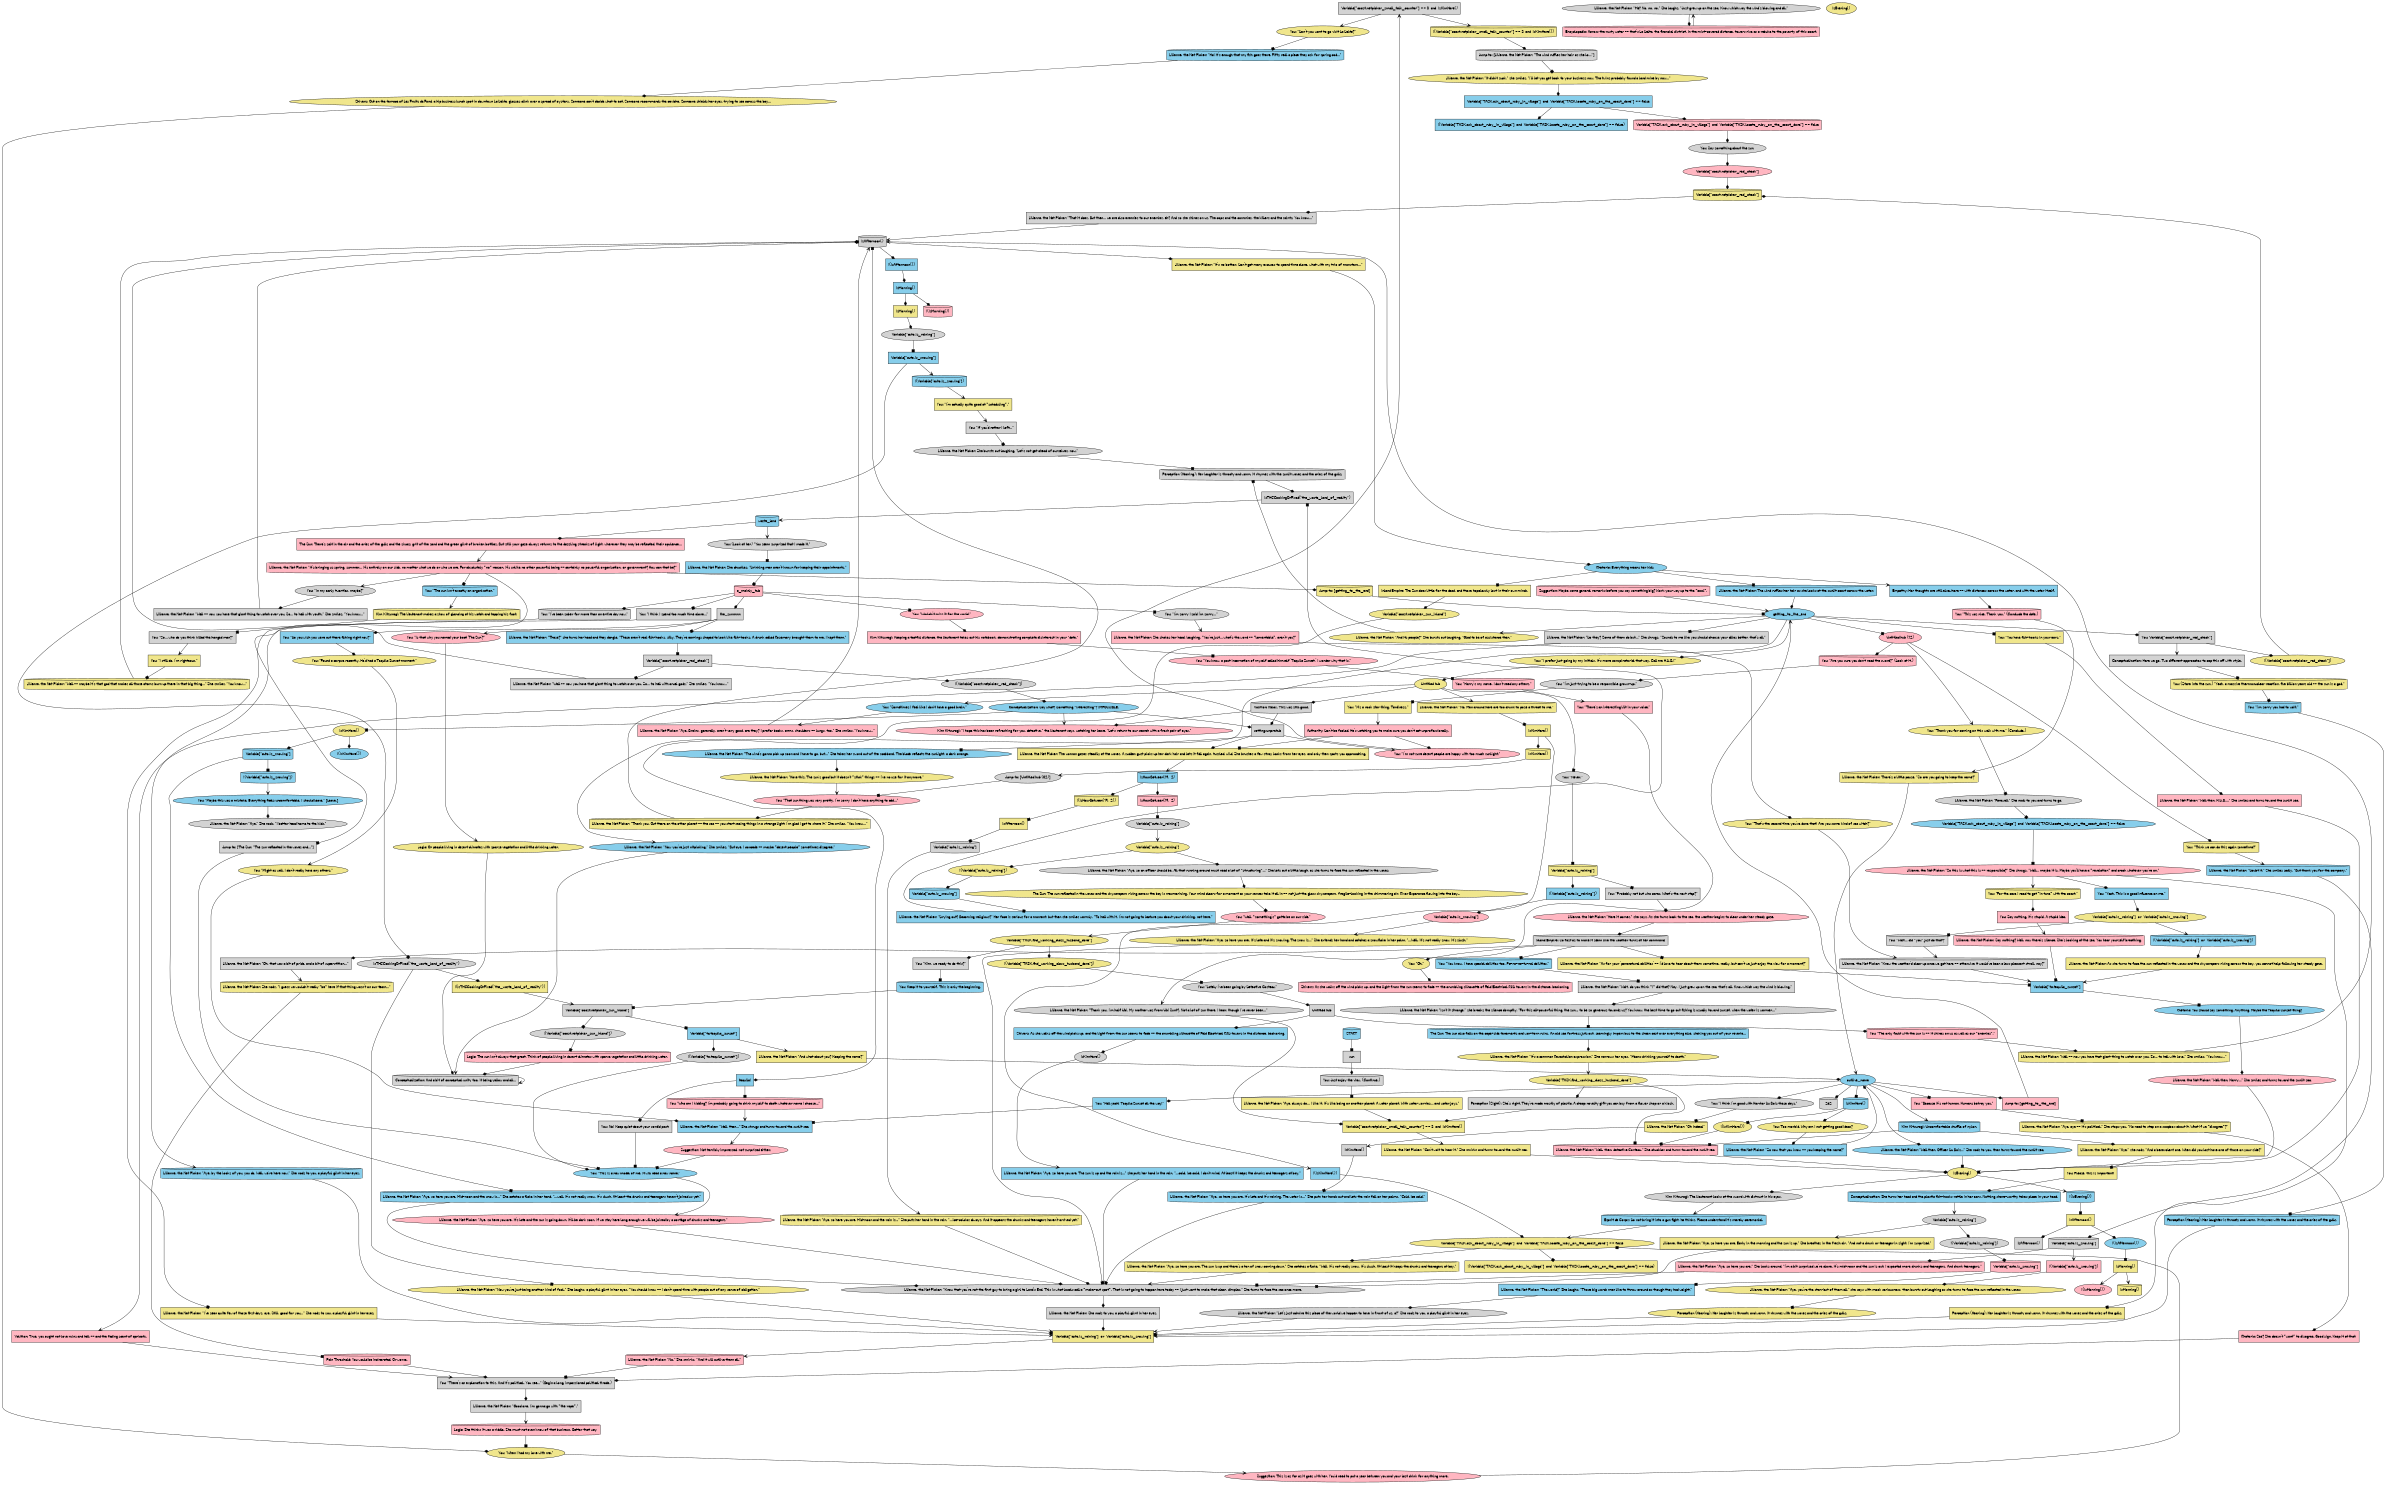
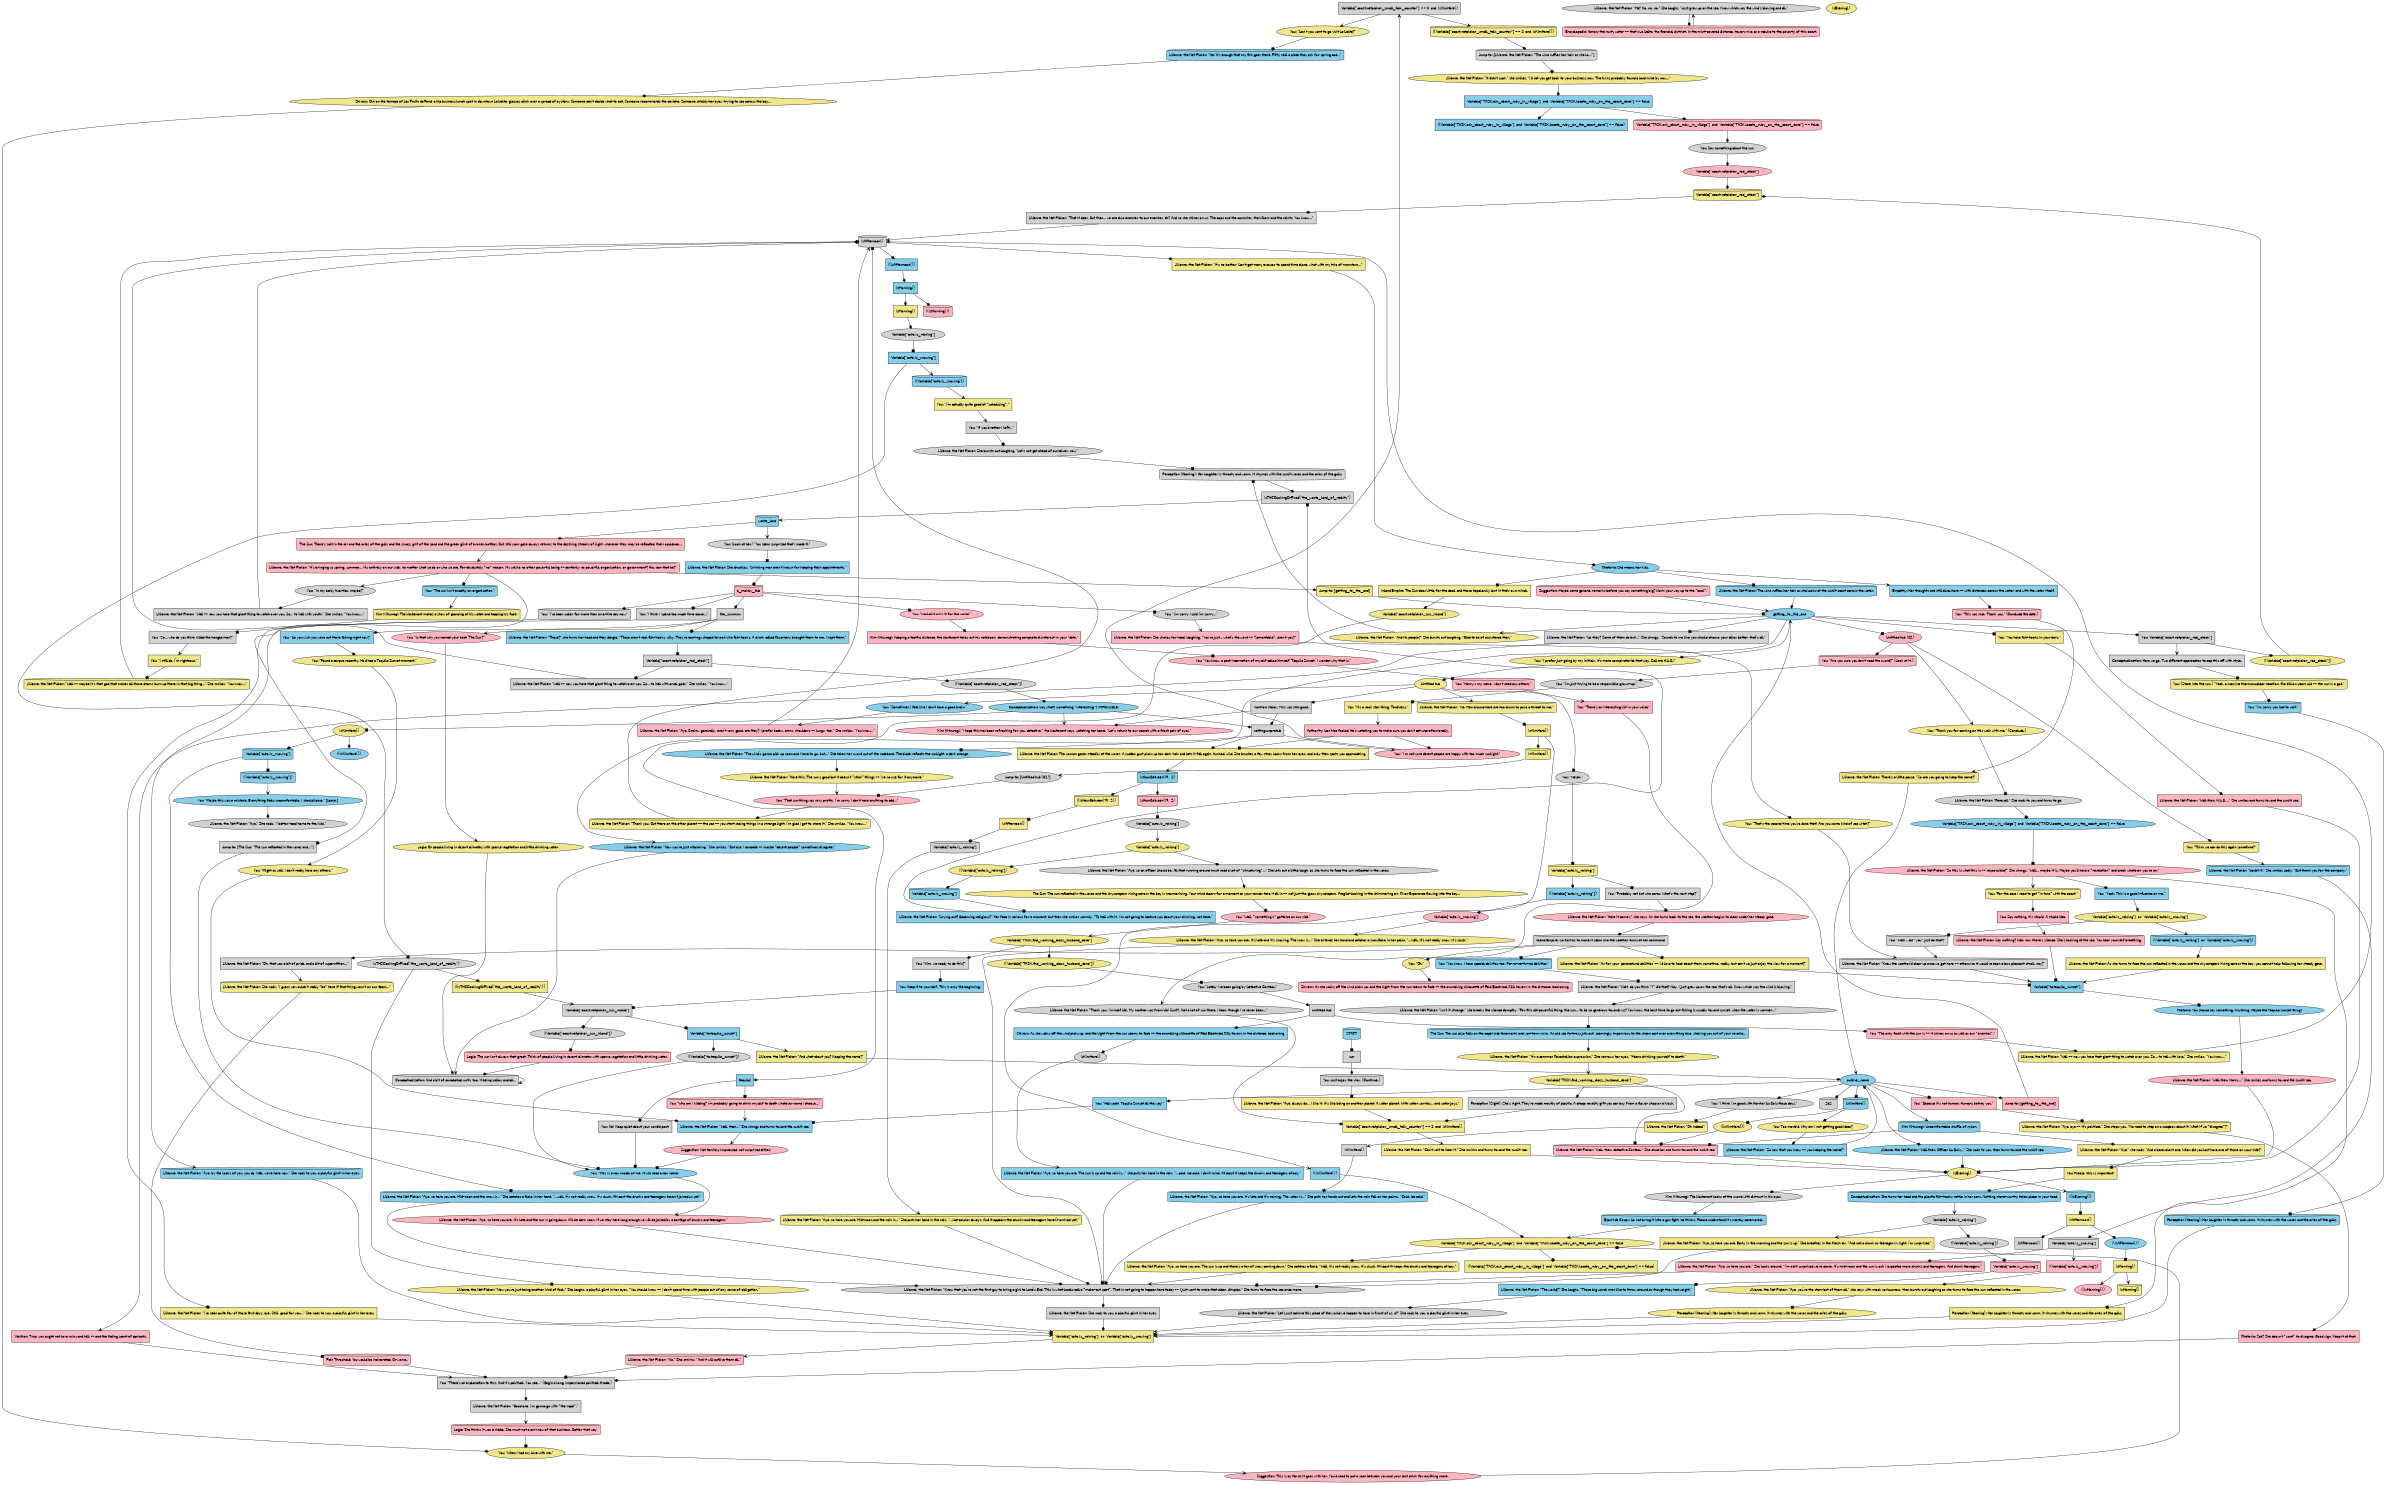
node "Rhetoric: Everything means her kids.": label "Rhetoric: Everything means her kids." -> "Rhetoric: She means her kids."
node "Untitled hub (12)": label "Untitled hub (12)" -> "Untitled hub (02)"
node "Volition: Relax. This was still good.": shape cylinder -> box
node "You: Keep it to yourself. This is only the beginning.": shape cylinder -> box
